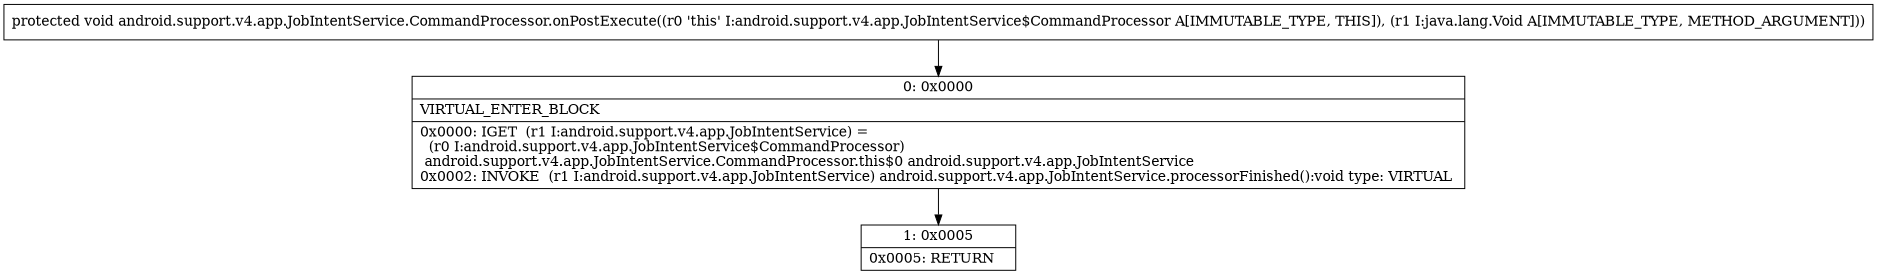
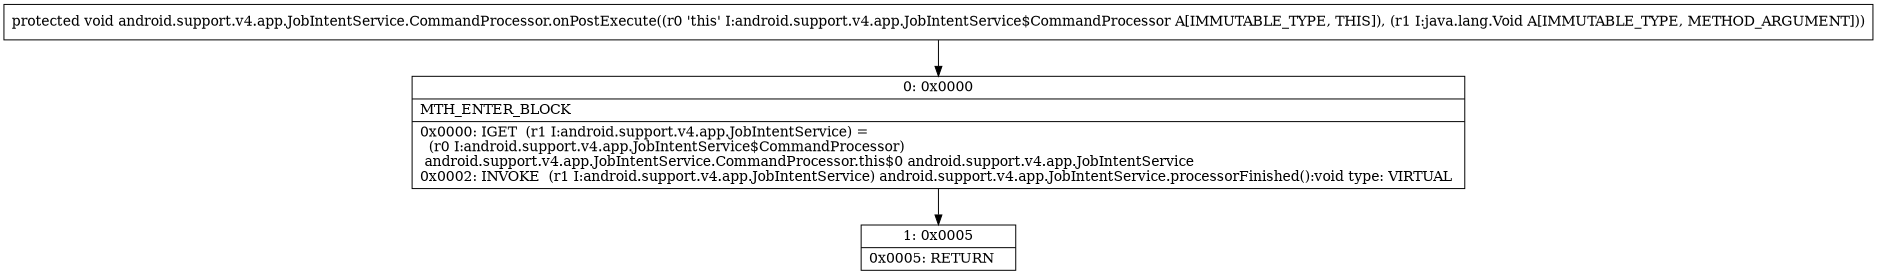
node "0: 0x0000": text "VIRTUAL_ENTER_BLOCK" -> "MTH_ENTER_BLOCK"
